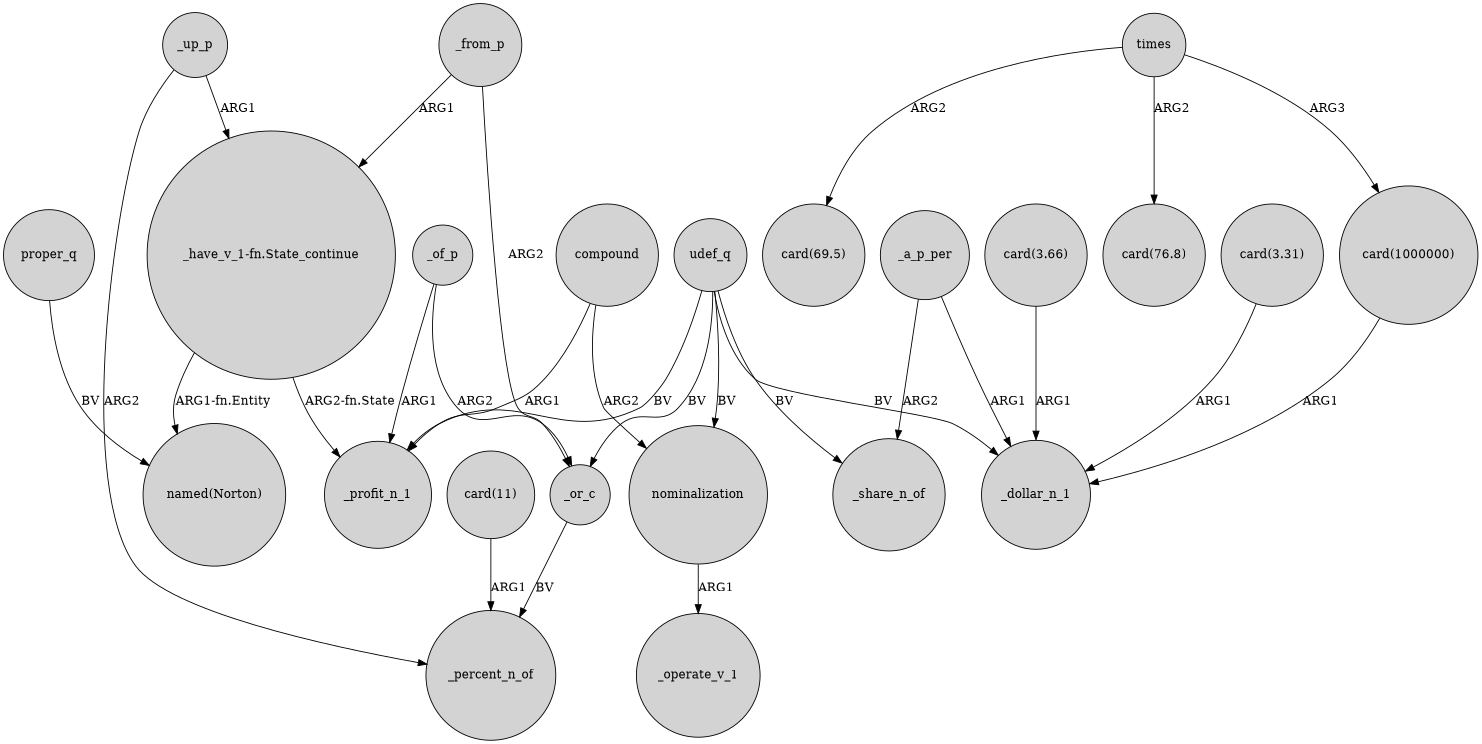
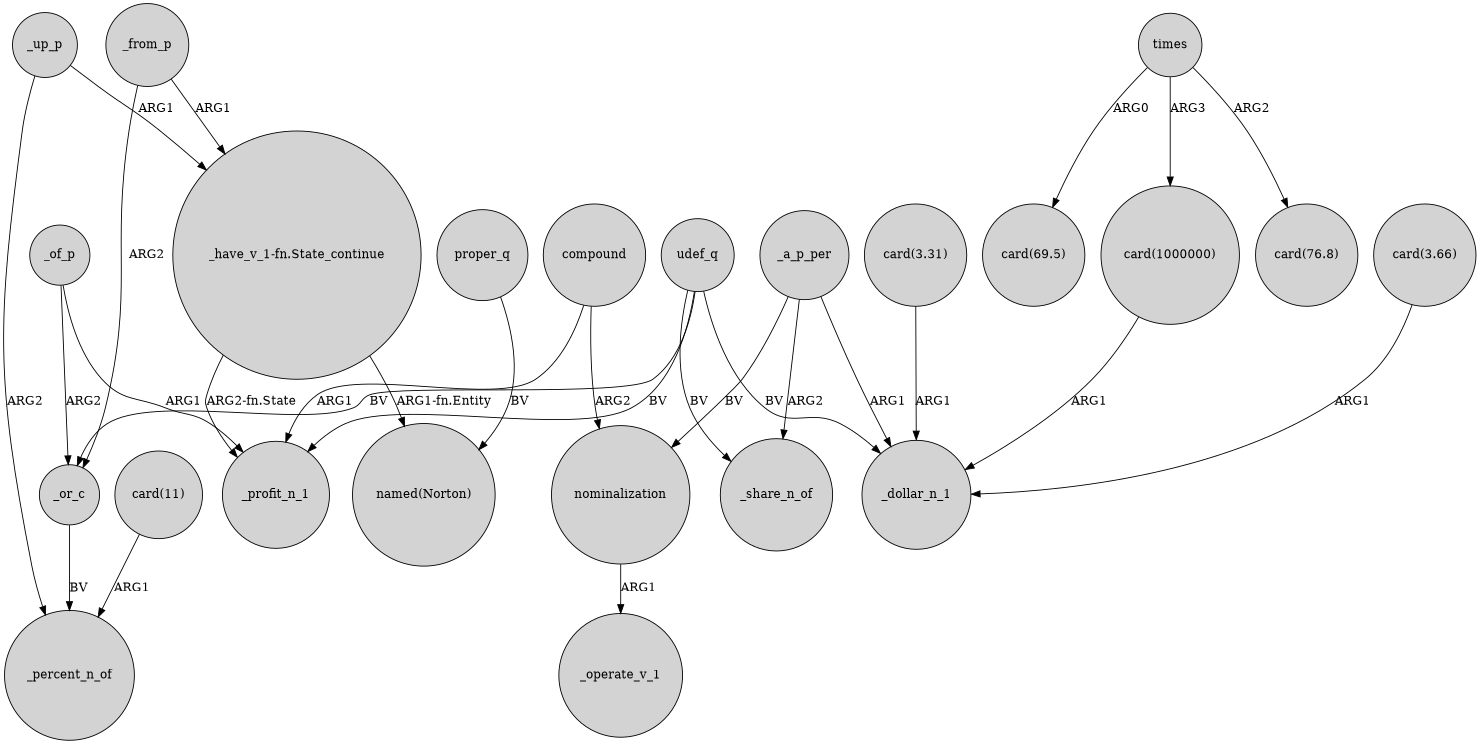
edge "times" -> "card(69.5)": label "ARG2" -> "ARG0"
edge "udef_q" -> "nominalization": now "_a_p_per" -> "nominalization"
